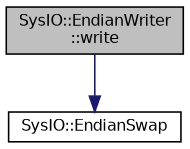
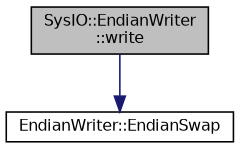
node "SysIO::EndianSwap": label "SysIO::EndianSwap" -> "EndianWriter::EndianSwap"
